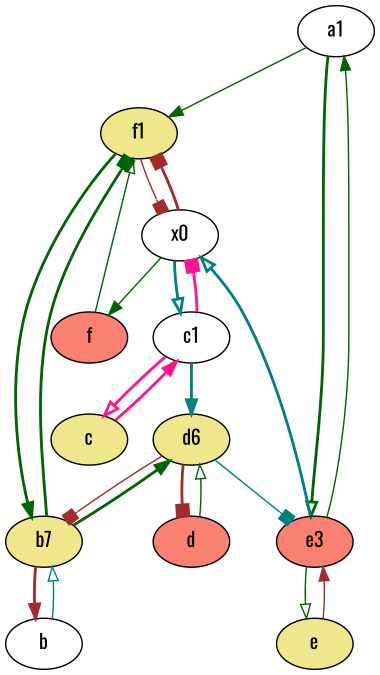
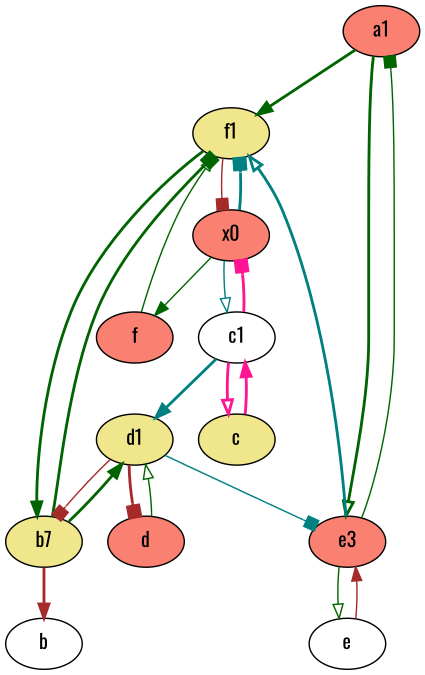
node "a1": fillcolor white -> salmon
edge "a1" -> "f1": style solid -> bold
edge "x0" -> "f1": color brown -> teal
node "x0": fillcolor white -> salmon
edge "x0" -> "c1": style bold -> solid
edge "e3" -> "a1": arrowhead normal -> box
edge "e3" -> "x0": now "e3" -> "f1"
node "d6": label "d6" -> "d1"
edge "b" -> "b7": removed
node "e": fillcolor khaki -> white
